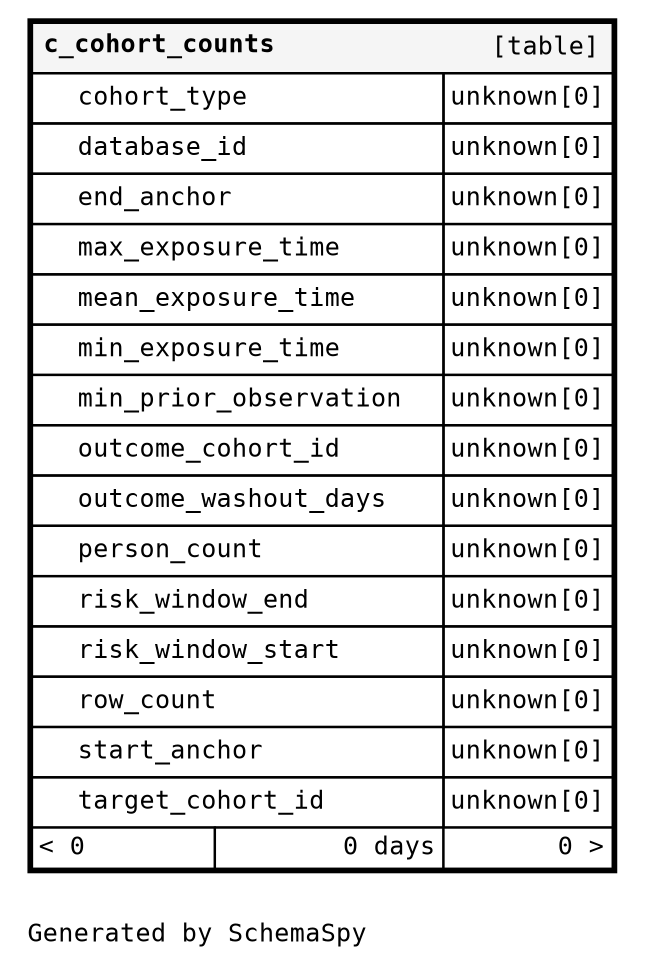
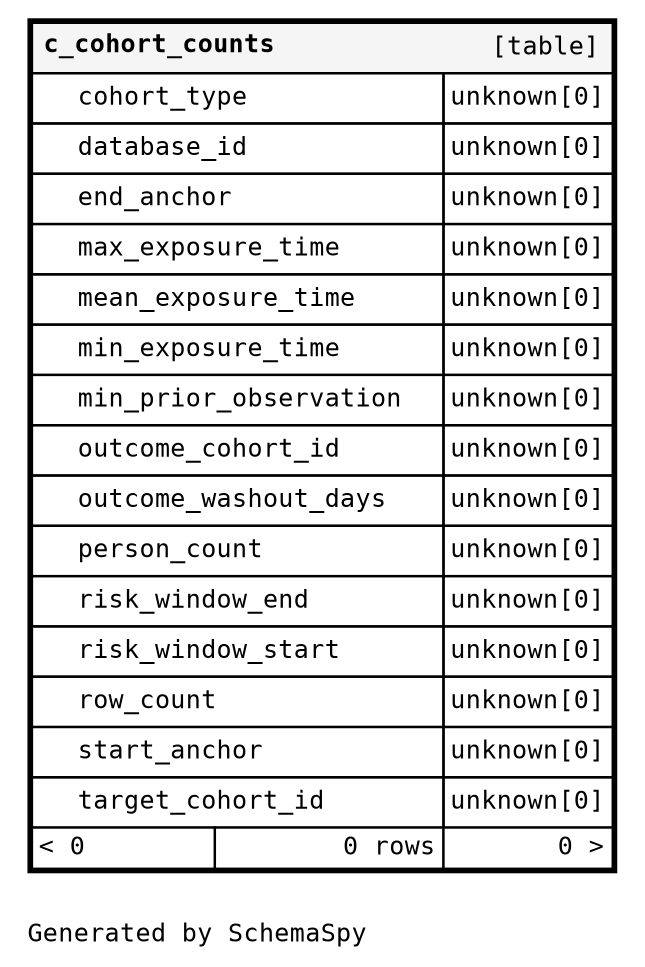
node "c_cohort_counts": text "0 days" -> "0 rows"
